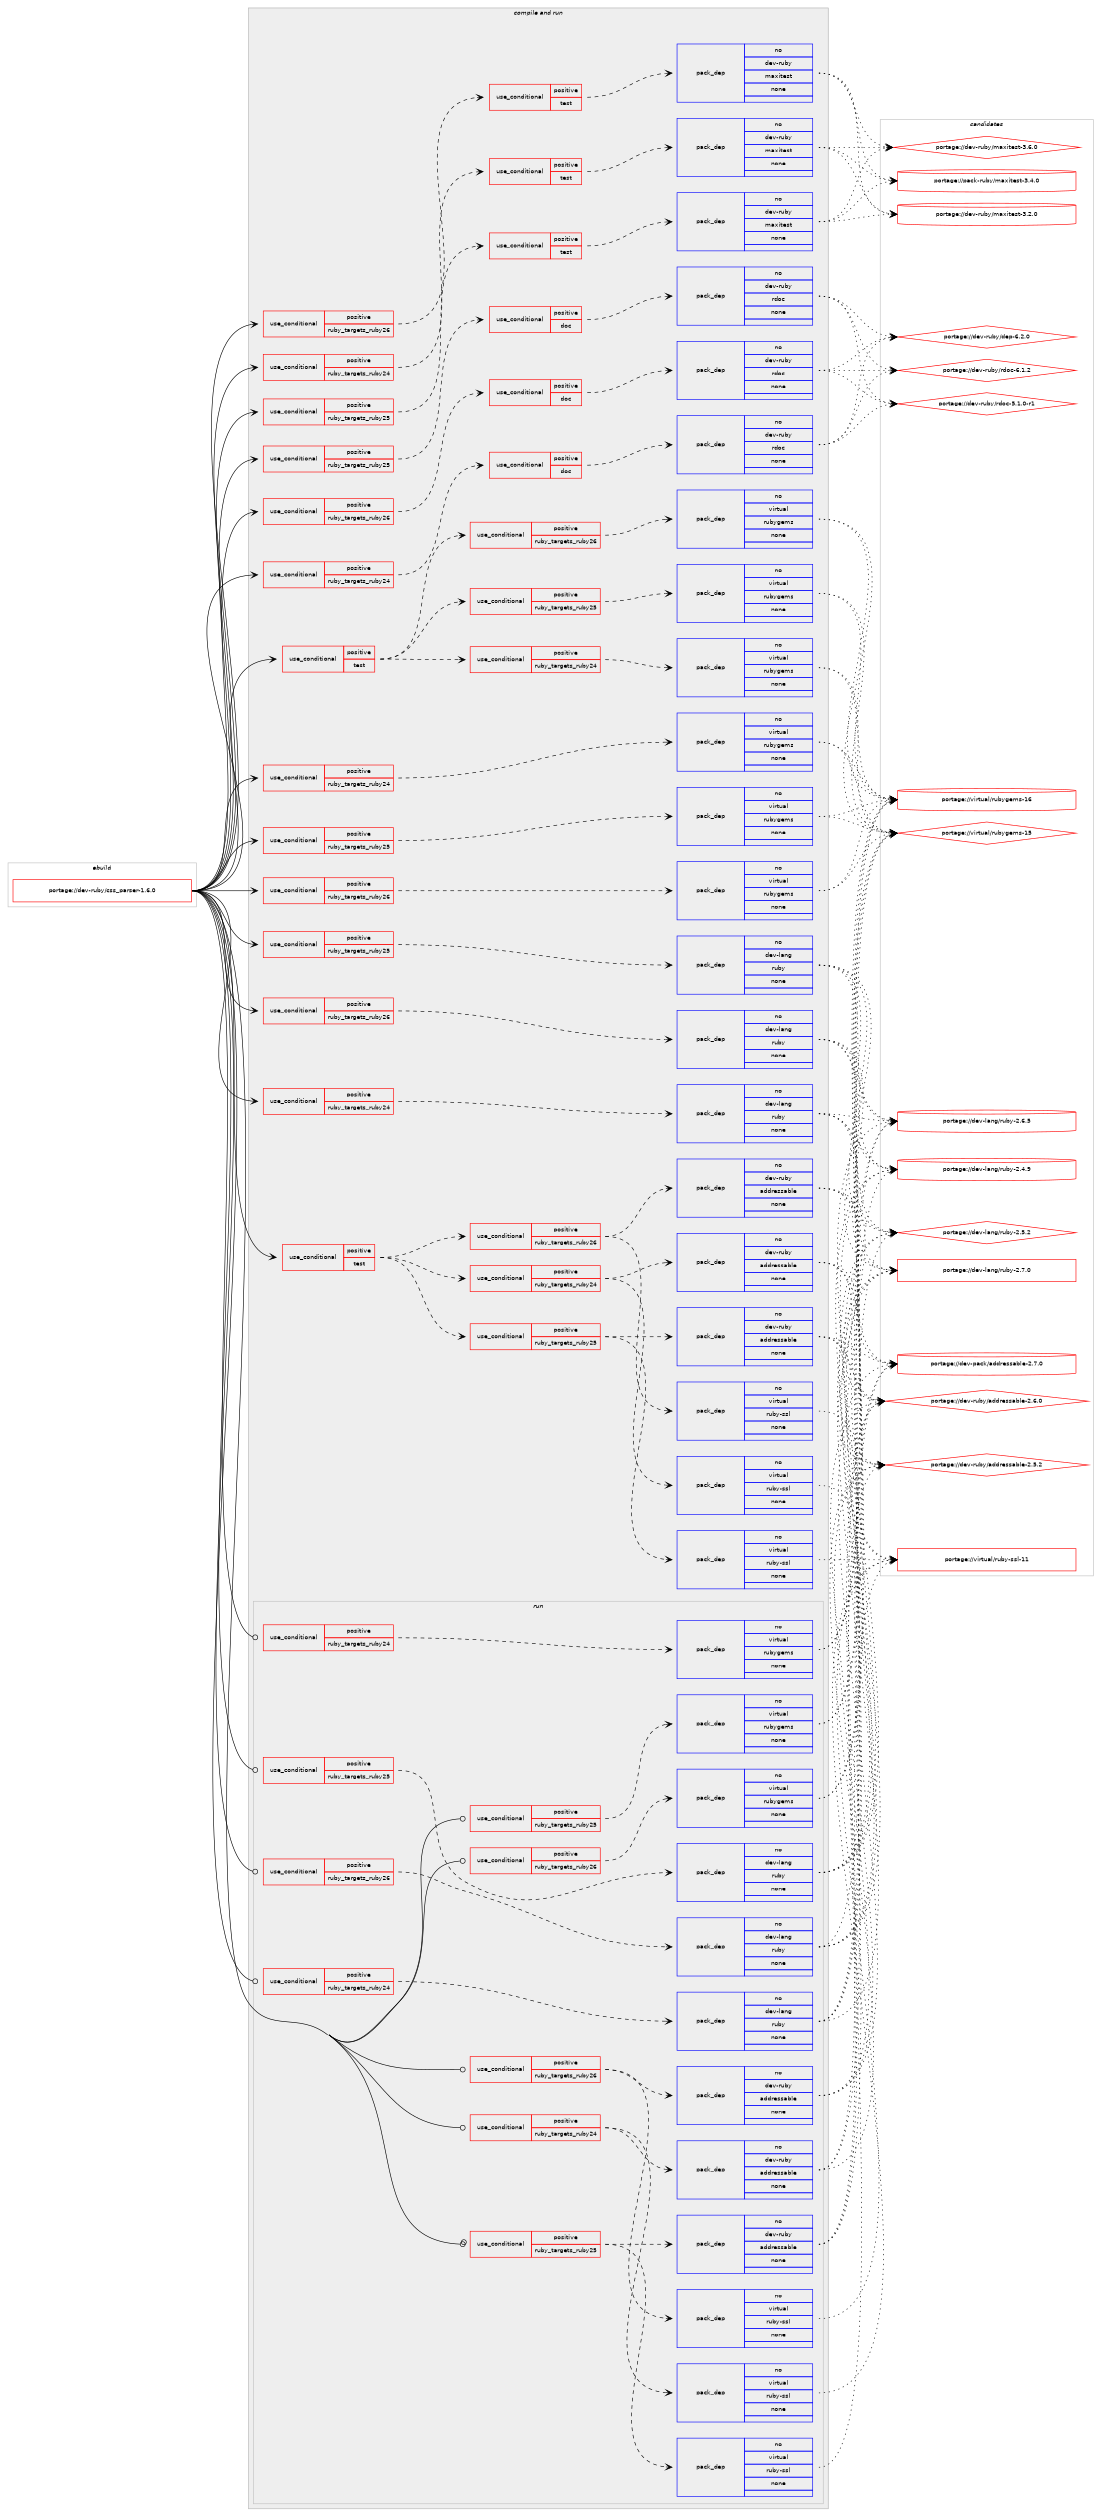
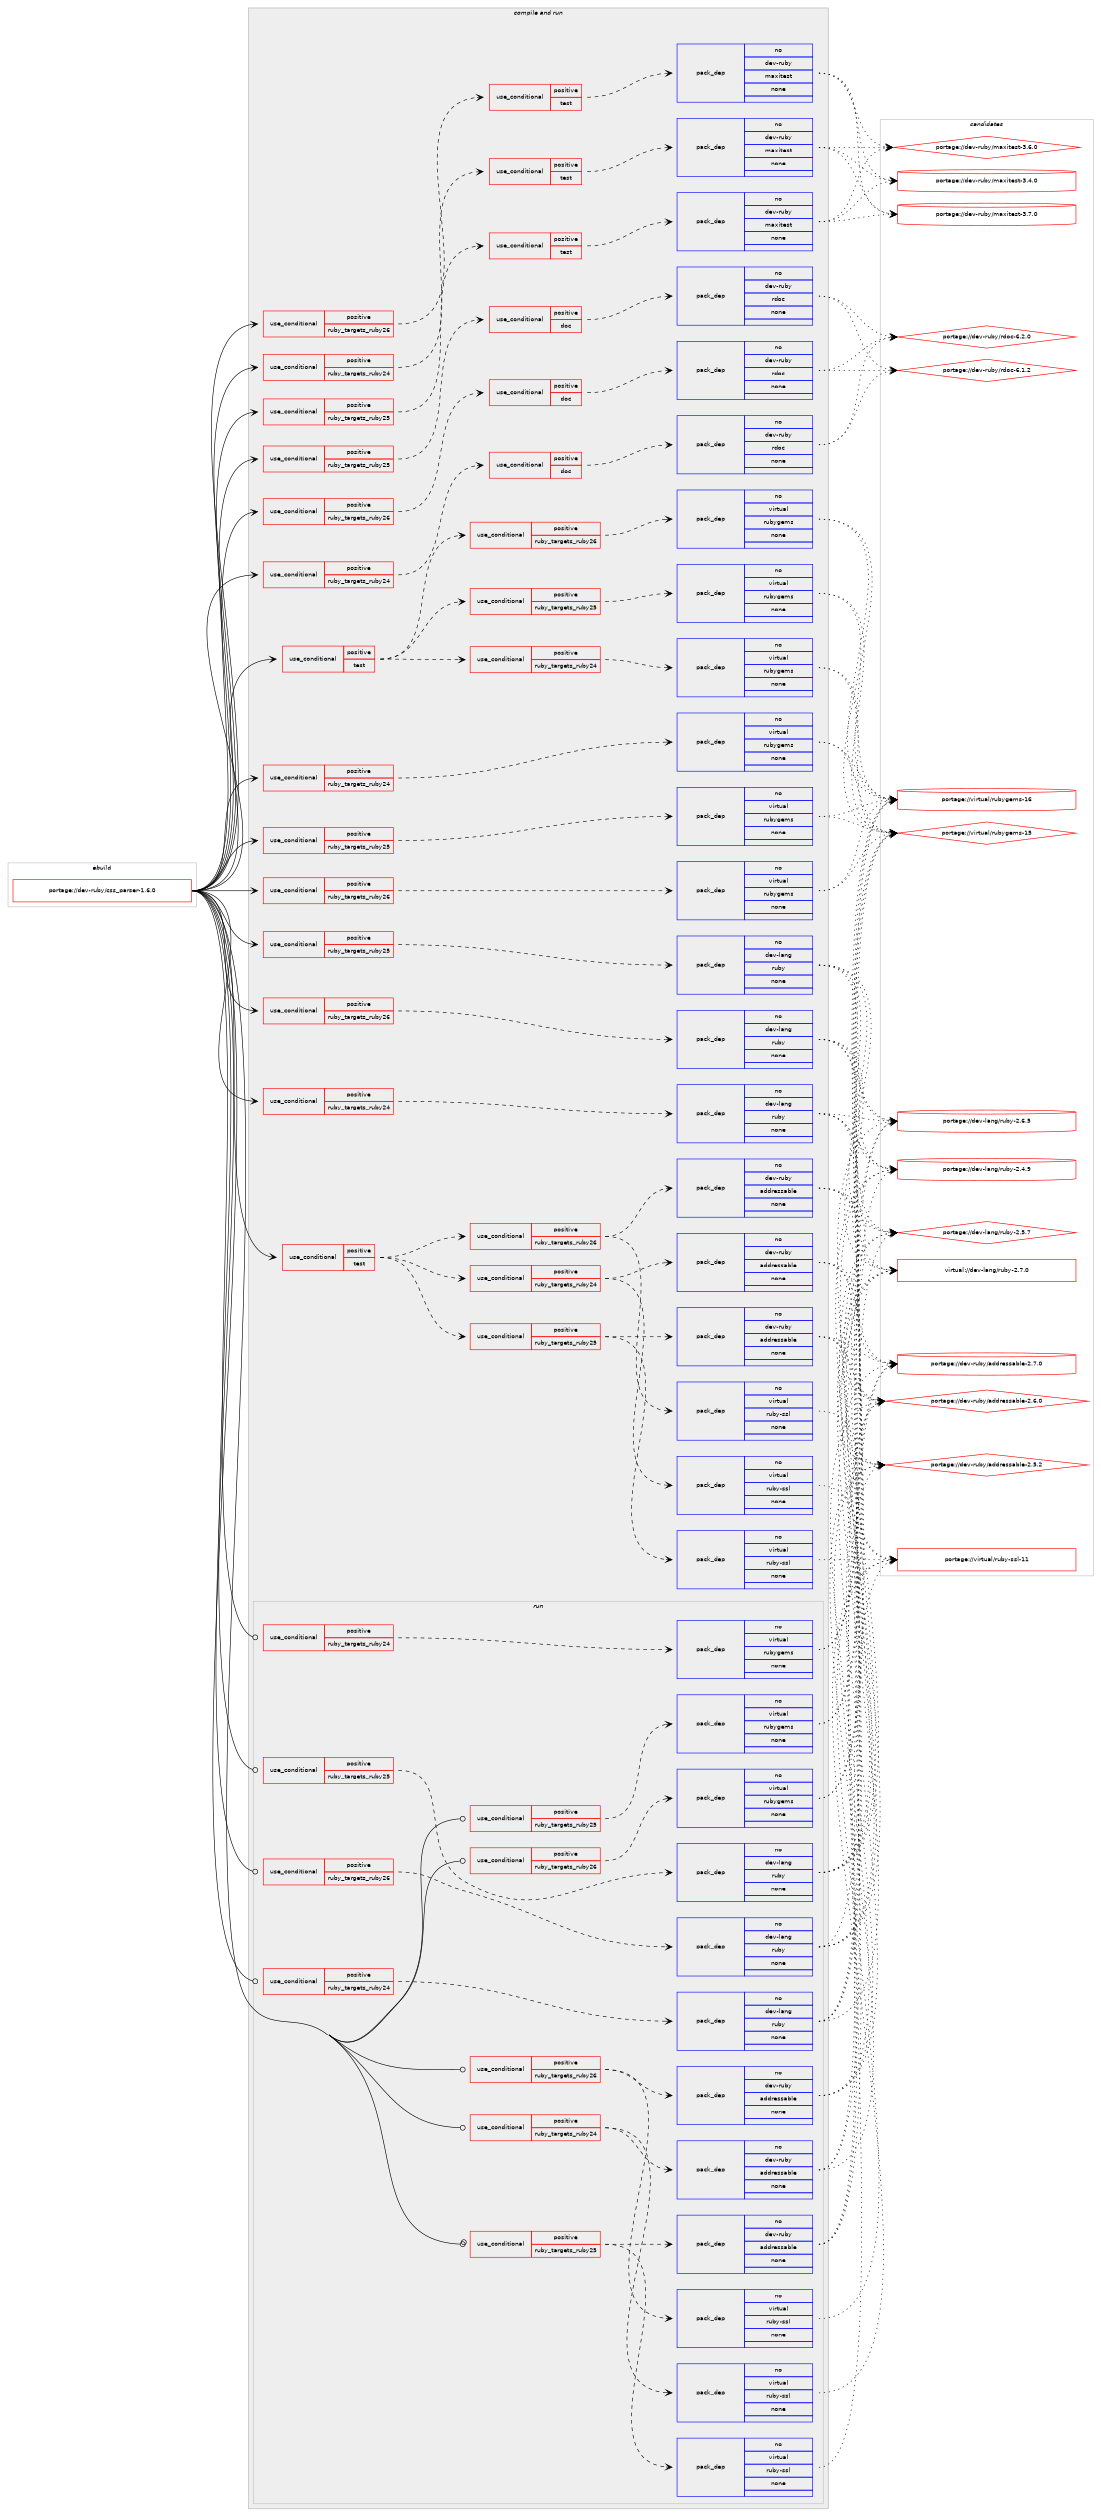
node "portage://pack-ruby/maxitest-3.4.0": label "portage://pack-ruby/maxitest-3.4.0" -> "portage://dev-ruby/maxitest-3.4.0"
node "portage://dev-ruby/maxitest-3.2.0": label "portage://dev-ruby/maxitest-3.2.0" -> "portage://dev-ruby/maxitest-3.7.0"
node "portage://dev-ruby/dep-6.2.0": label "portage://dev-ruby/dep-6.2.0" -> "portage://dev-ruby/rdoc-6.2.0"
node "portage://dev-ruby/rdoc-5.1.0-r1": removed
node "portage://dev-lang/ruby-2.5.2": label "portage://dev-lang/ruby-2.5.2" -> "portage://dev-lang/ruby-2.5.7"
node "portage://dev-lang/ruby-2.7.0": label "portage://dev-lang/ruby-2.7.0" -> "virtual://dev-lang/ruby-2.7.0"
node "portage://dev-pack/addressable-2.7.0": label "portage://dev-pack/addressable-2.7.0" -> "portage://dev-ruby/addressable-2.7.0"
